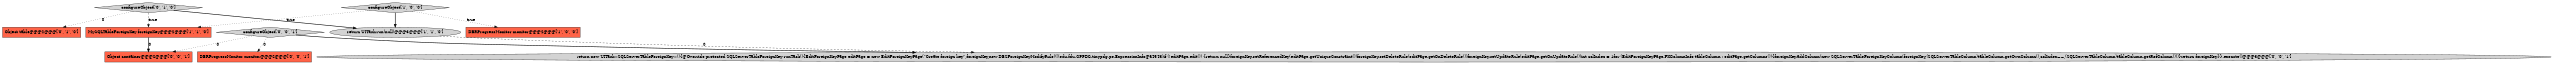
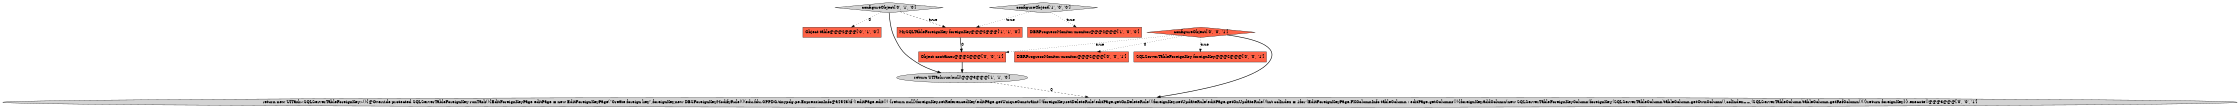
edge "configureObject['1', '0', '0']" -> "return UITask.run(null)@@@3@@@['1', '1', '0']": now "Object container@@@2@@@['0', '0', '1']" -> "return UITask.run(null)@@@3@@@['1', '1', '0']"
node "configureObject['0', '0', '1']": fillcolor lightgray -> tomato
edge "configureObject['0', '0', '1']" -> "Object container@@@2@@@['0', '0', '1']": label "0" -> "true"
node "SQLServerTableForeignKey foreignKey@@@2@@@['0', '0', '1']": added
